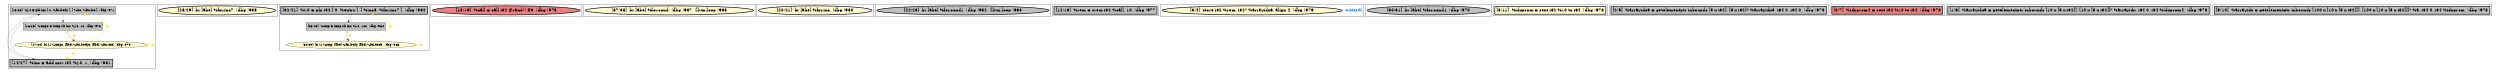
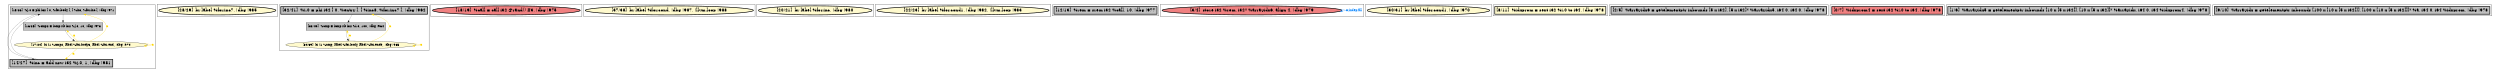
node "[22/23]  br label %for.cond1, !dbg !982, !llvm.loop !983": fillcolor grey -> lemonchiffon
node "[3/4]  store i32 %rem, i32* %arrayidx6, align 4, !dbg !979": fillcolor lemonchiffon -> lightcoral
node "[30/31]  br label %for.cond1, !dbg !970": fillcolor grey -> lemonchiffon
